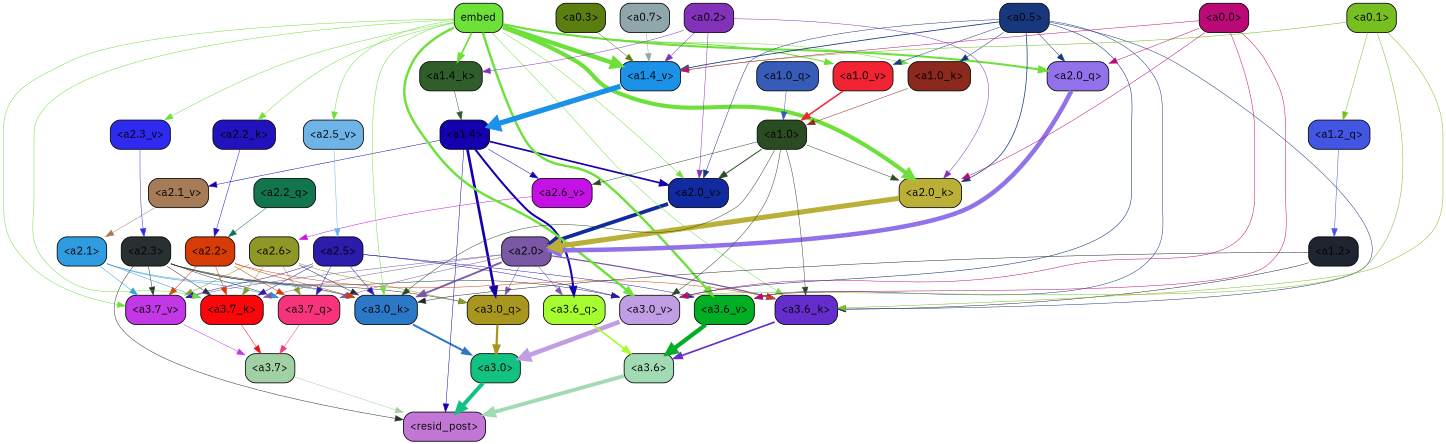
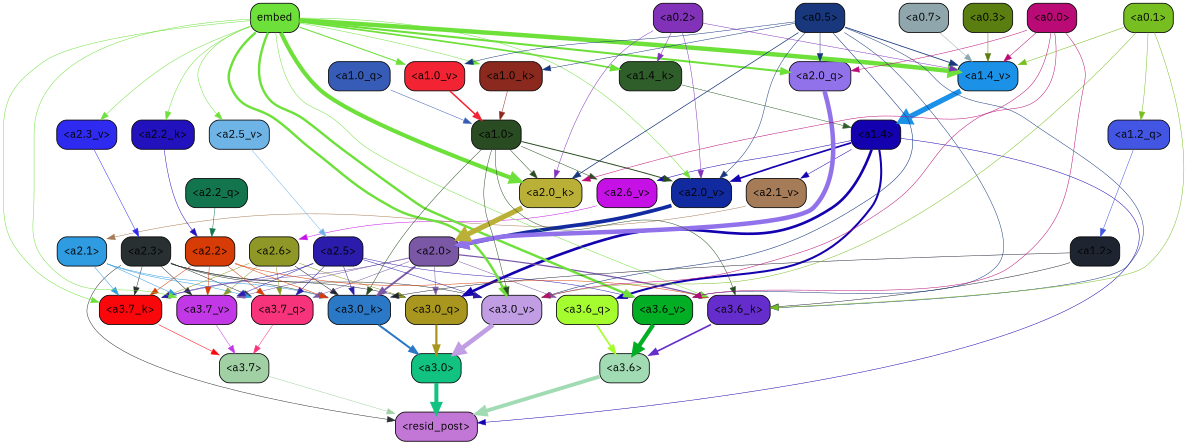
edge "embed" -> "<a3.0_k>": removed
